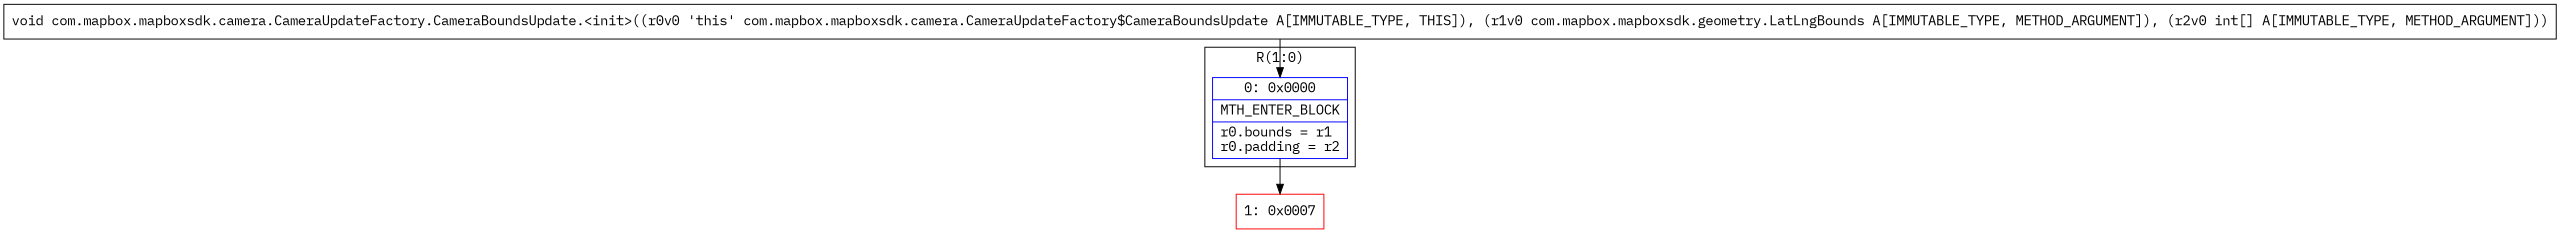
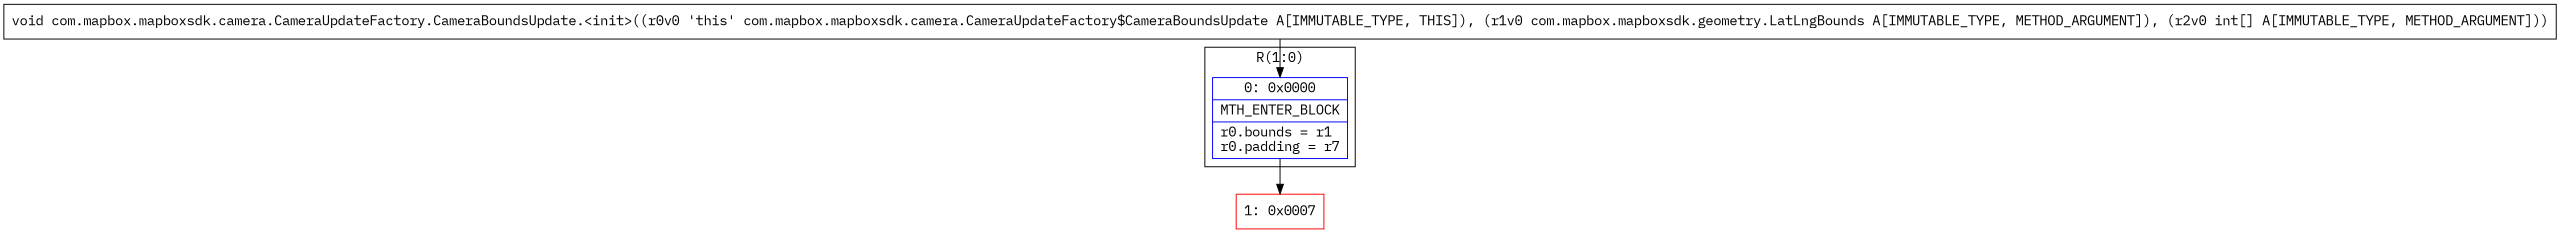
node "0: 0x0000": text "r0.padding = r2" -> "r0.padding = r7"
